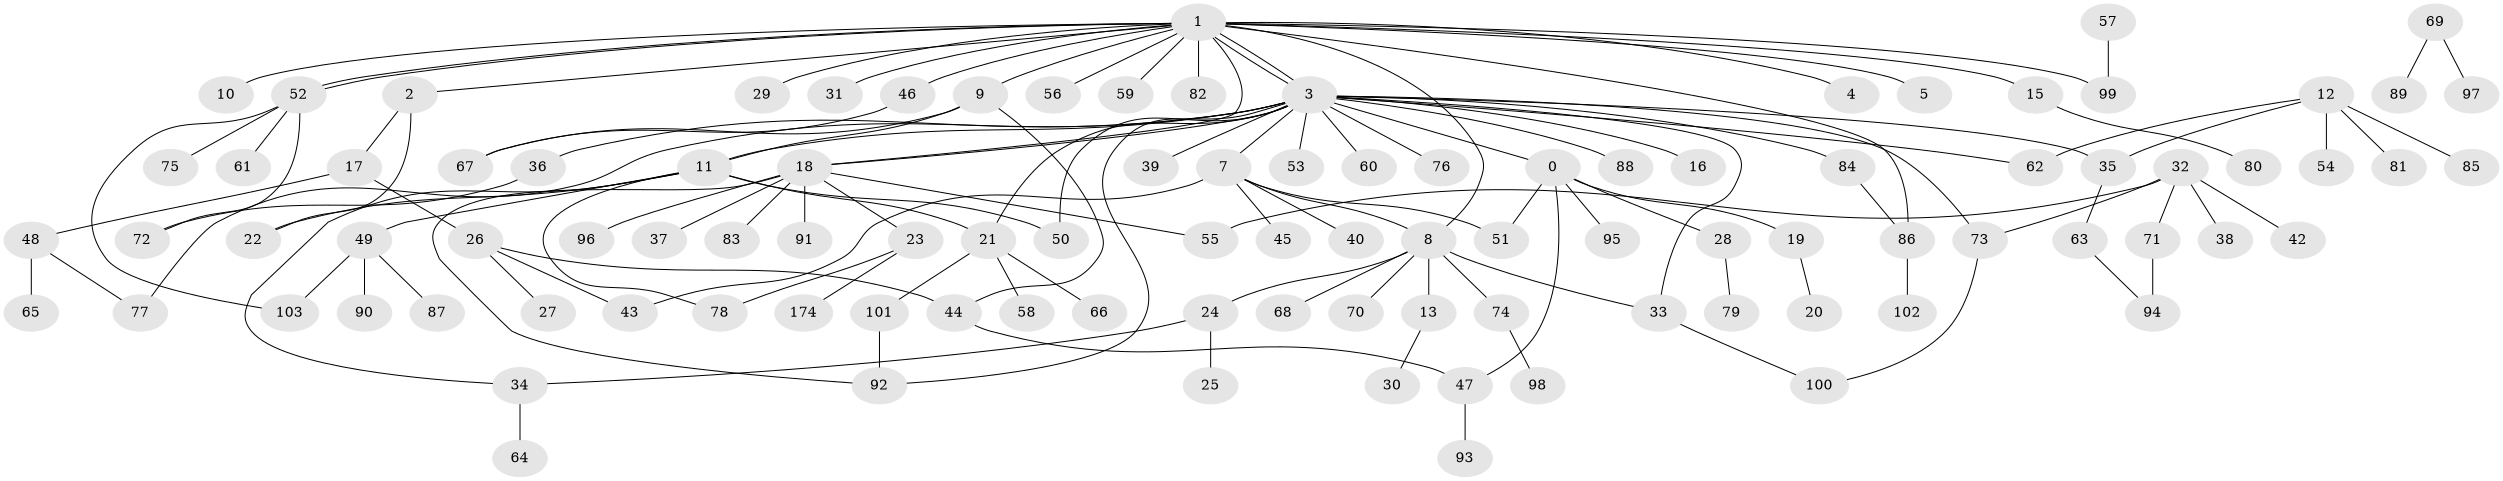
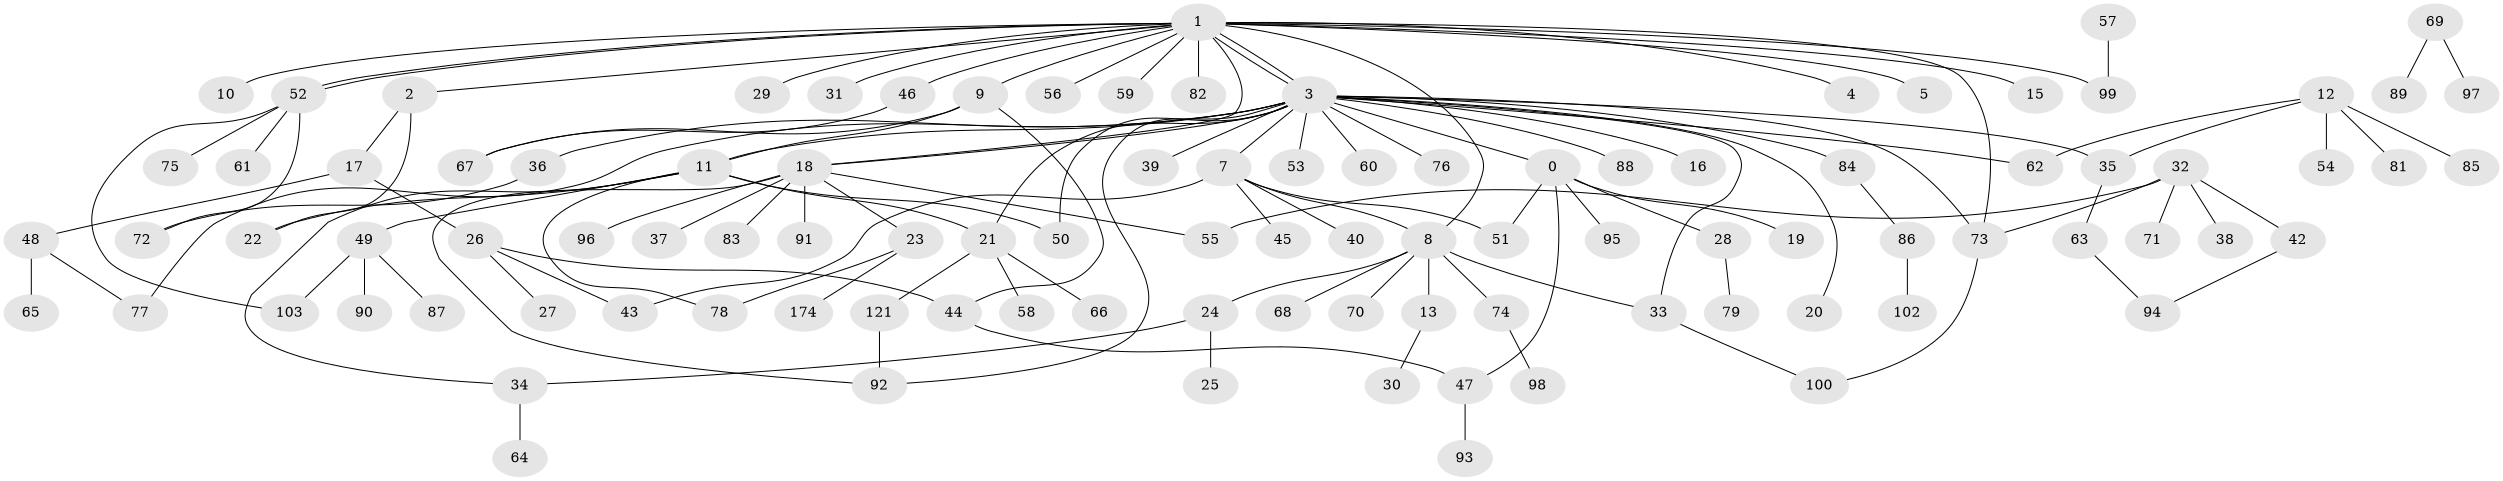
edge "1" -- "86": now "1" -- "73"
node "80": removed
edge "19" -- "20": now "3" -- "20"
edge "71" -- "94": now "42" -- "94"
node "101": label "101" -> "121"
